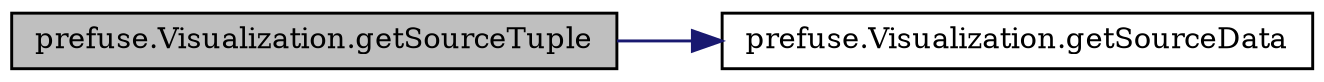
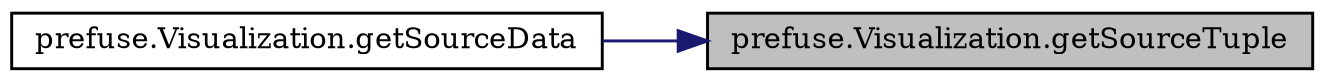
edge "prefuse.Visualization.getSourceTuple" -> "prefuse.Visualization.getSourceData": reversed
